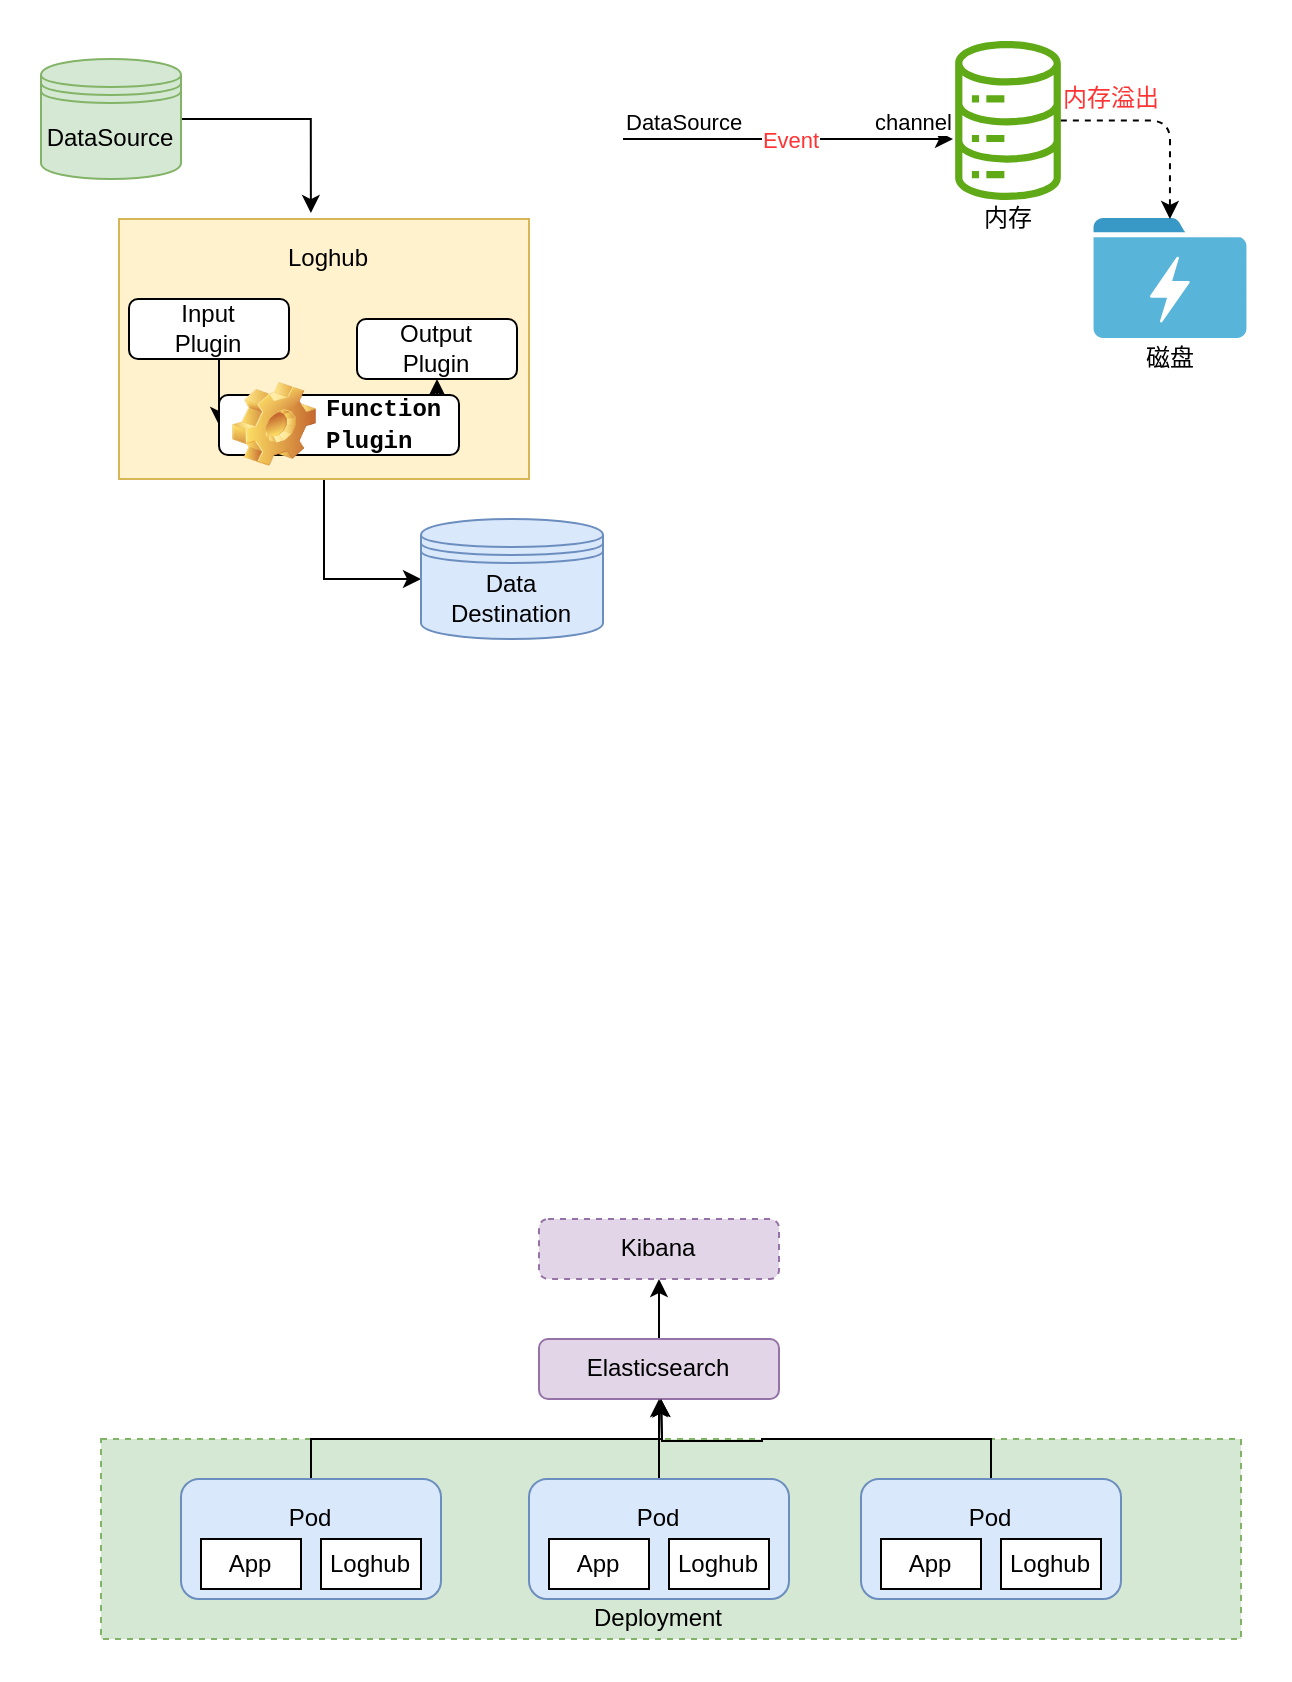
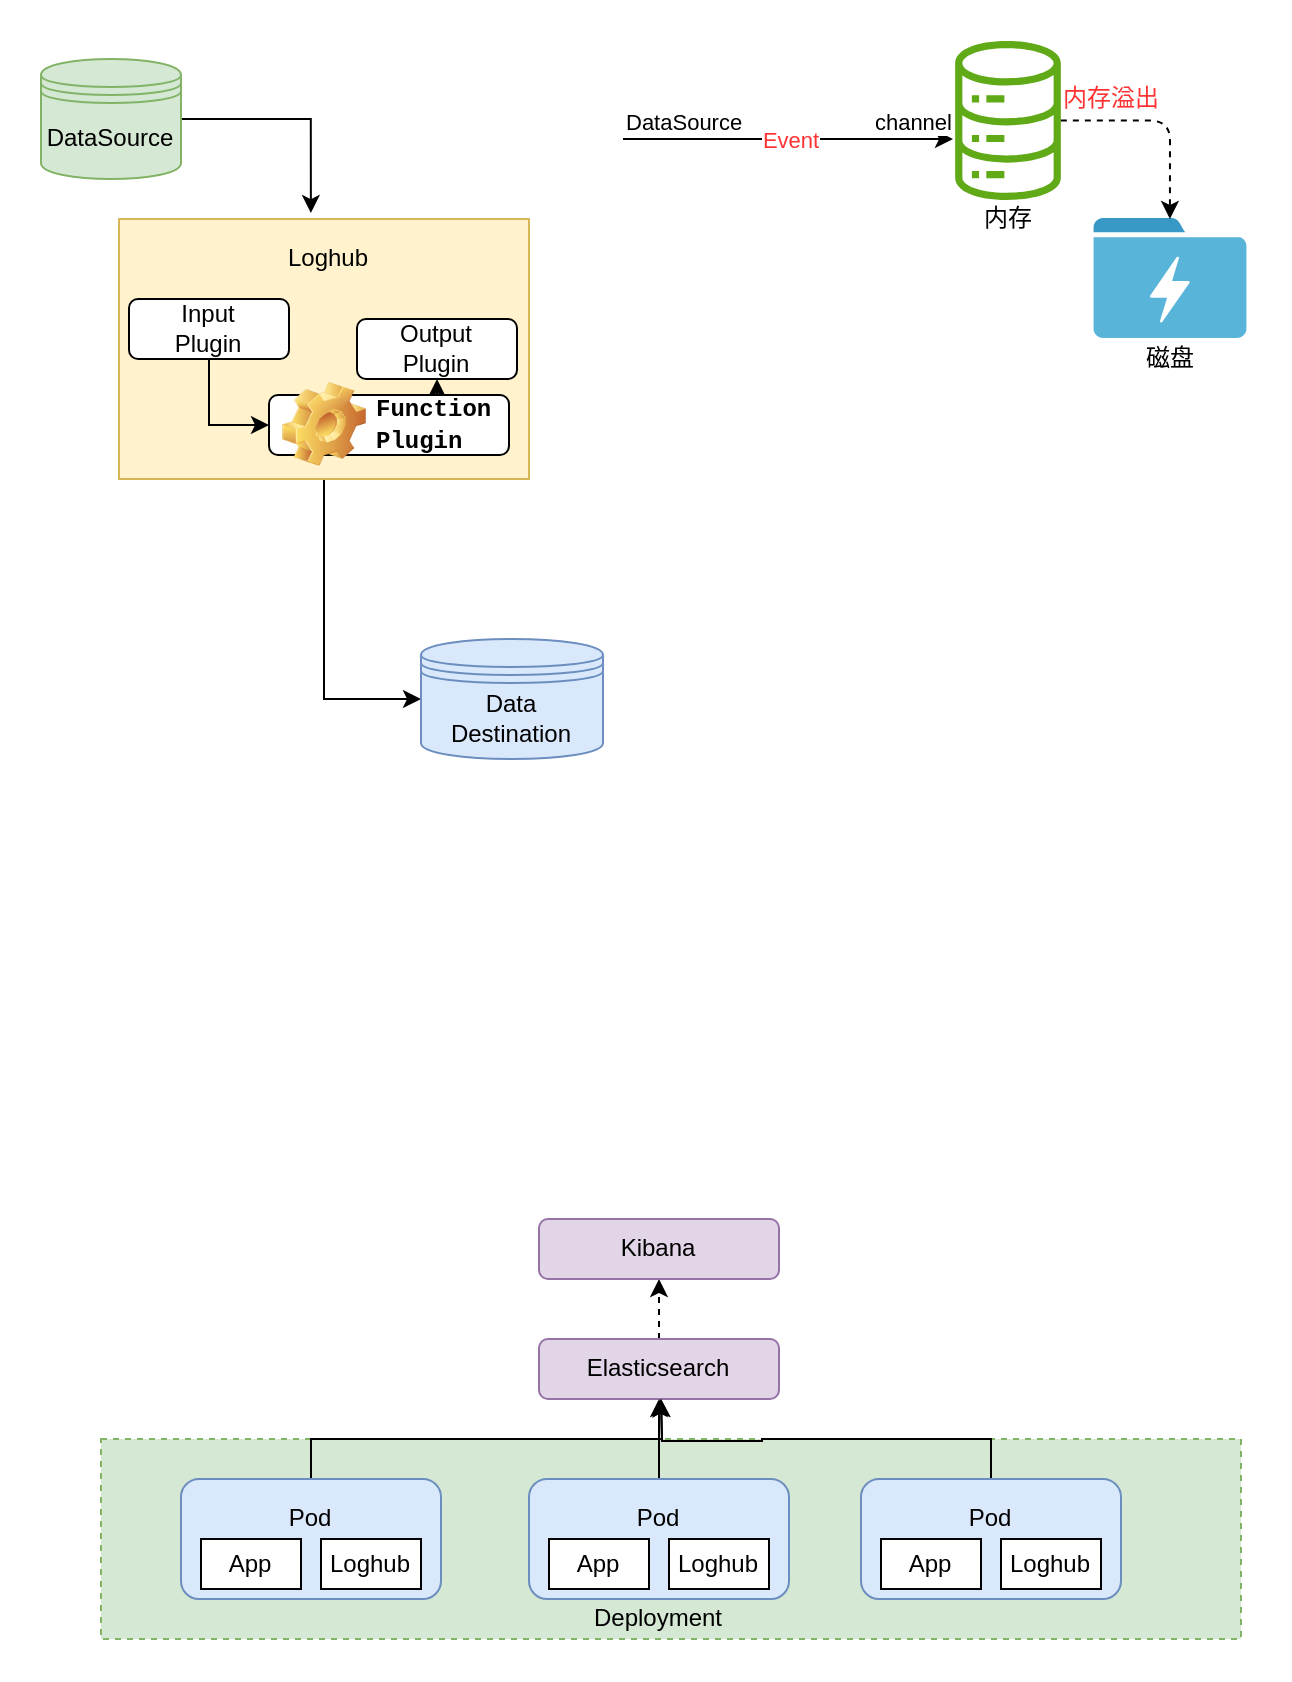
node "Function Plugin": moved (339, 425) -> (389, 425)
node "Data Destination": moved (512, 579) -> (512, 699)
node "Kibana": style dashed -> solid
edge "Elasticsearch" -> "Kibana": style solid -> dashed
